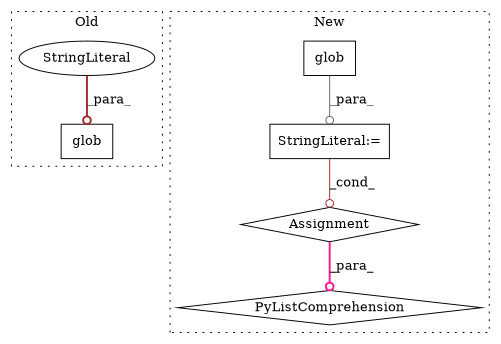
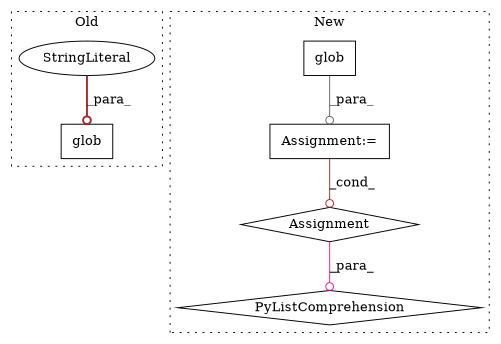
node "StringLiteral:=": label "StringLiteral:=" -> "Assignment:="
edge "Assignment" -> "PyListComprehension": style bold -> solid
